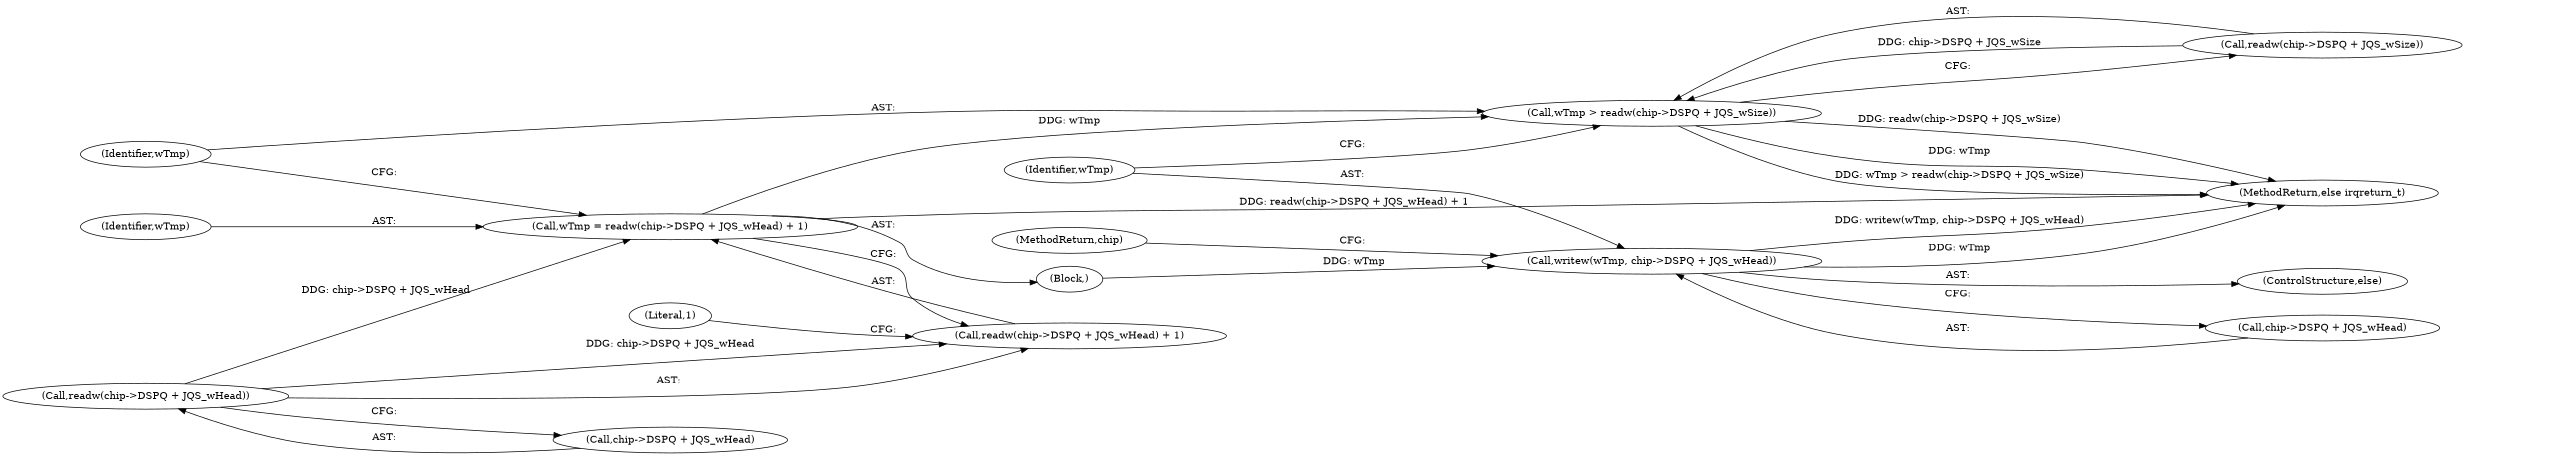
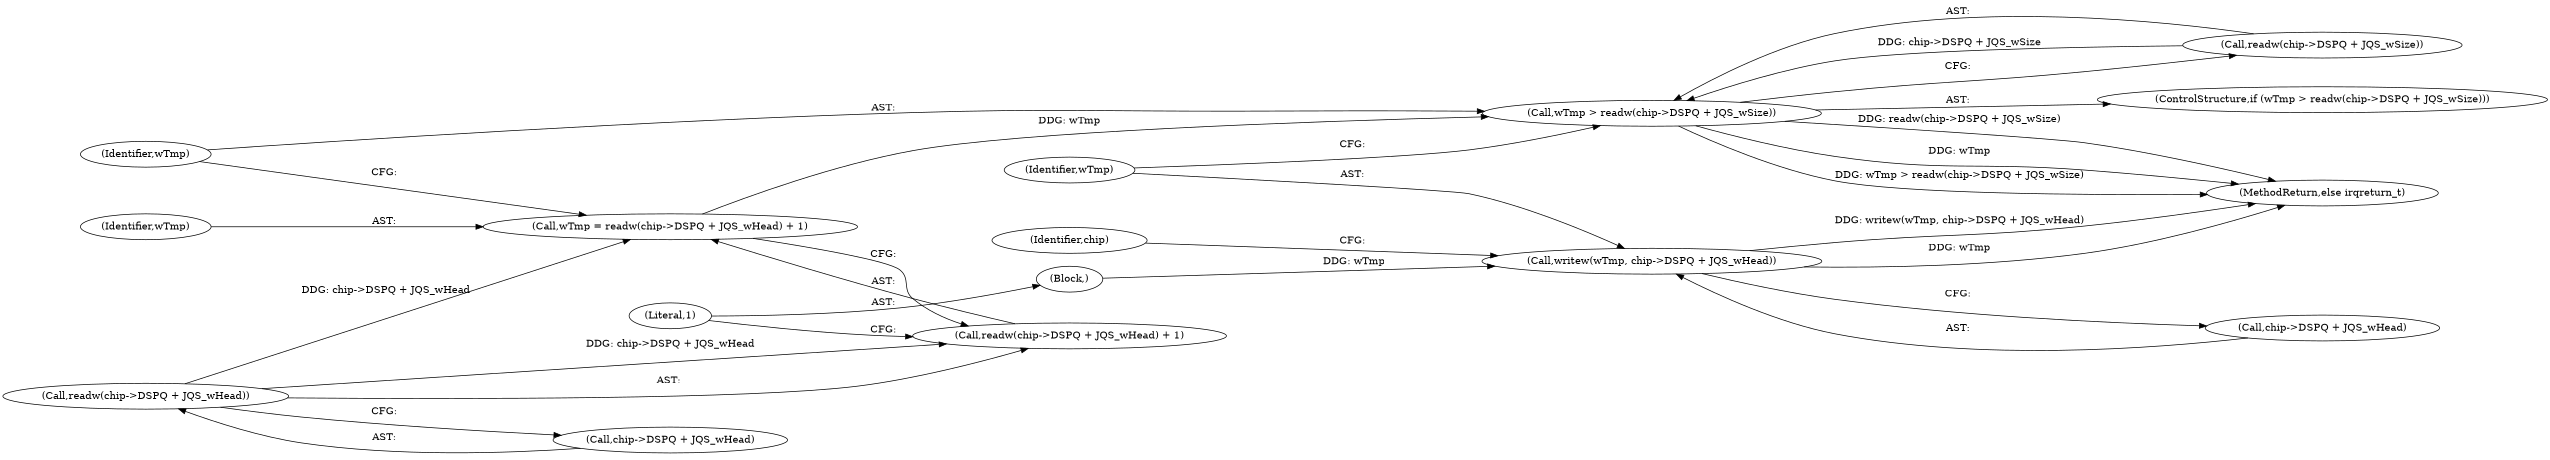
node "(ControlStructure,if (wTmp > readw(chip->DSPQ + JQS_wSize)))": added
edge "(Call,wTmp = readw(chip->DSPQ + JQS_wHead) + 1)" -> "(MethodReturn,else irqreturn_t)": removed, label "DDG: readw(chip->DSPQ + JQS_wHead) + 1"
node "(MethodReturn,chip)": label "(MethodReturn,chip)" -> "(Identifier,chip)"
edge "(Call,wTmp = readw(chip->DSPQ + JQS_wHead) + 1)" -> "(Block,)": now "(Literal,1)" -> "(Block,)"
node "(ControlStructure,else)": removed
